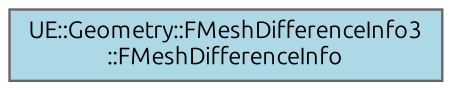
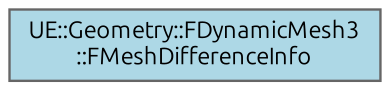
node "UE::Geometry::FMeshDifferenceInfo3 ::FMeshDifferenceInfo": label "UE::Geometry::FMeshDifferenceInfo3 ::FMeshDifferenceInfo" -> "UE::Geometry::FDynamicMesh3 ::FMeshDifferenceInfo"
